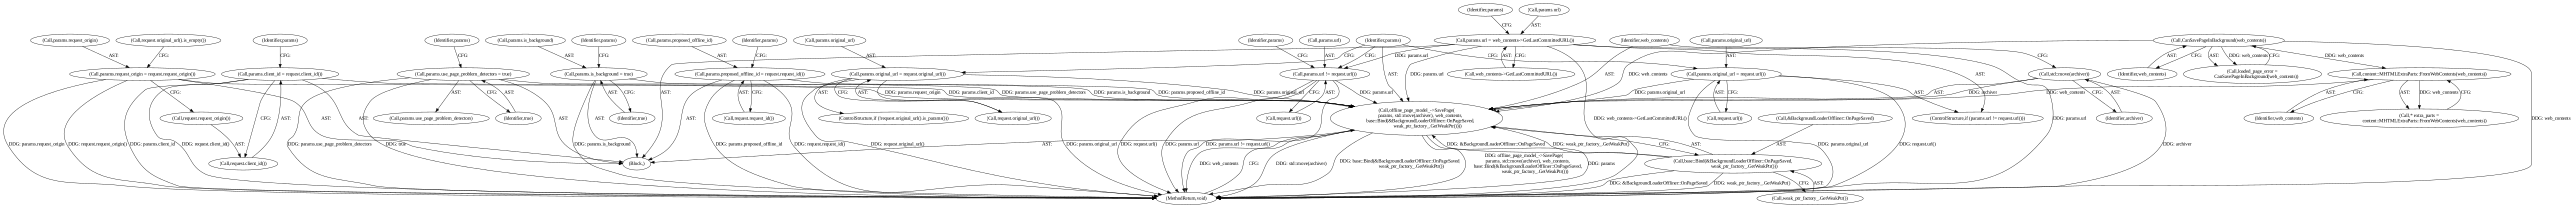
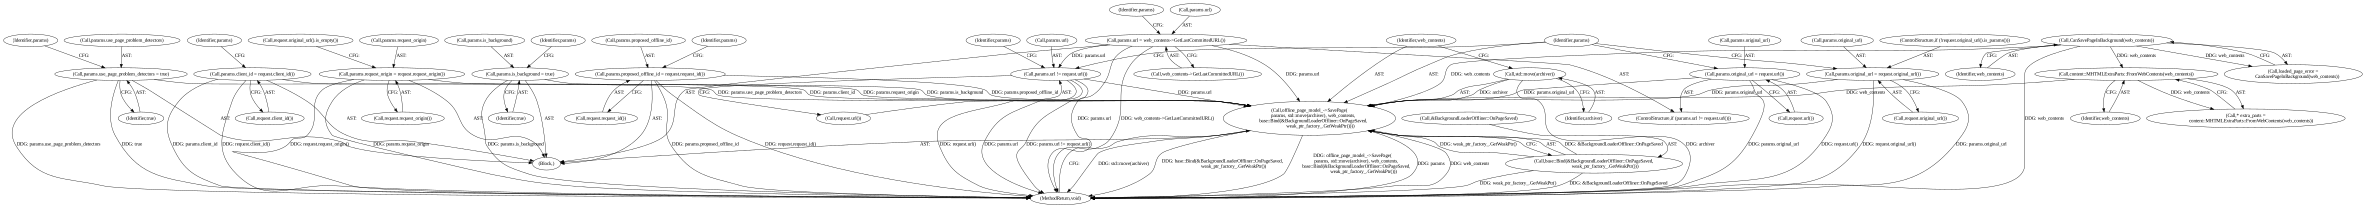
edge "(Call,params.original_url = request.original_url())" -> "(ControlStructure,if (!request.original_url().is_params()))": reversed
edge "(Call,params.use_page_problem_detectors = true)" -> "(Call,params.use_page_problem_detectors)": reversed
edge "(Call,request.request_origin())" -> "(Call,request.client_id())": now "(Call,request.request_origin())" -> "(Call,params.request_origin = request.request_origin())"
node "(Call,weak_ptr_factory_.GetWeakPtr())": removed
